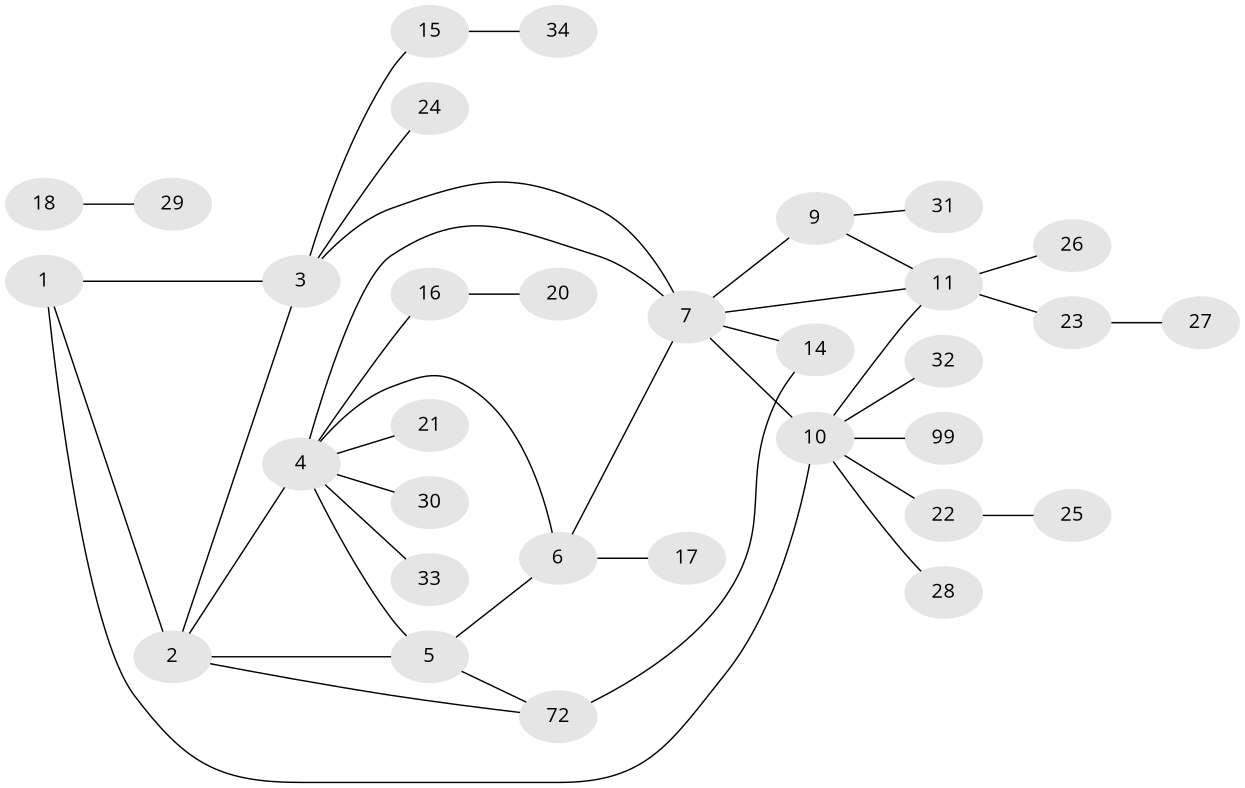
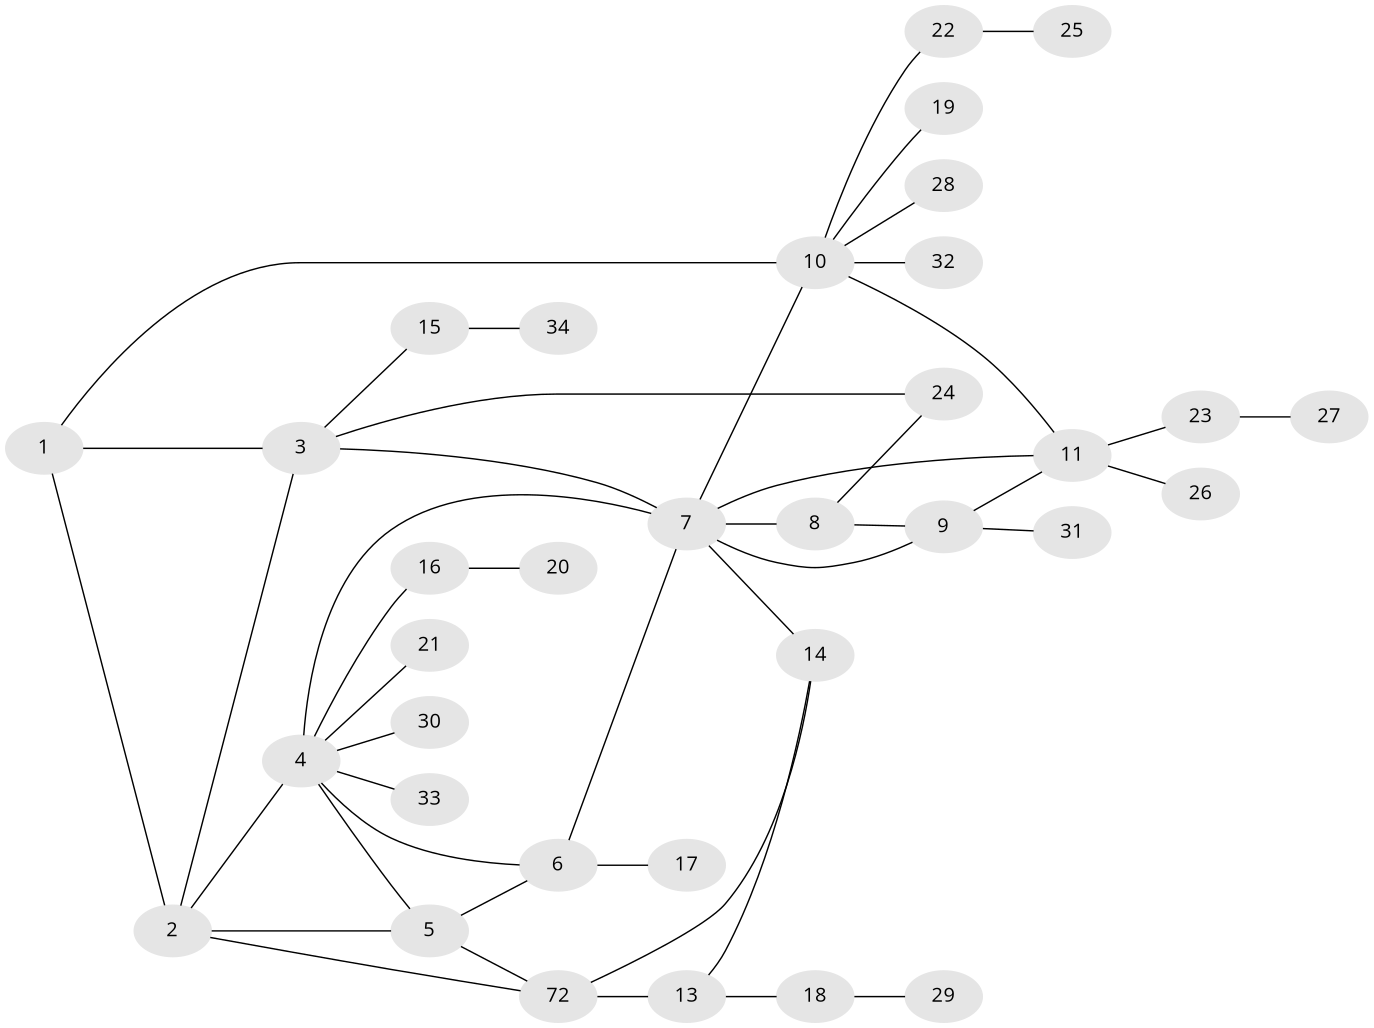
node "99": label "99" -> "19"
node "8": added
node "13": added
